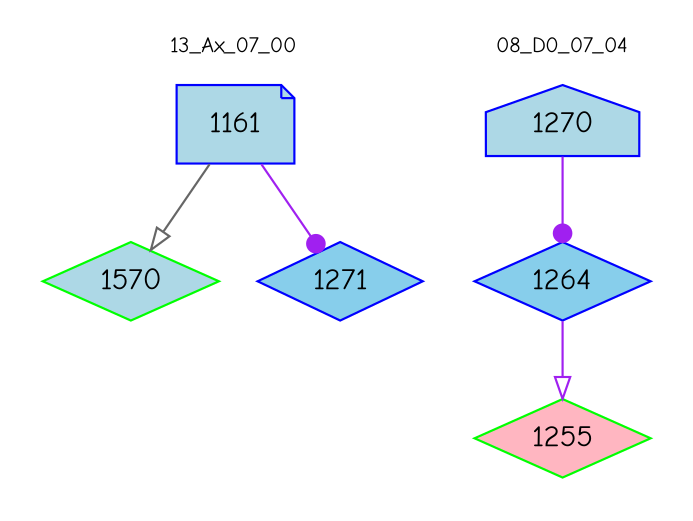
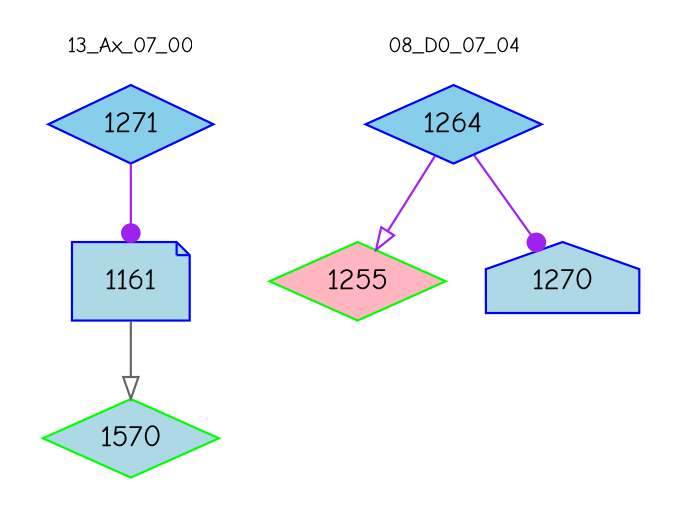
edge "1270" -> "1264": reversed
edge "1161" -> "1271": reversed
